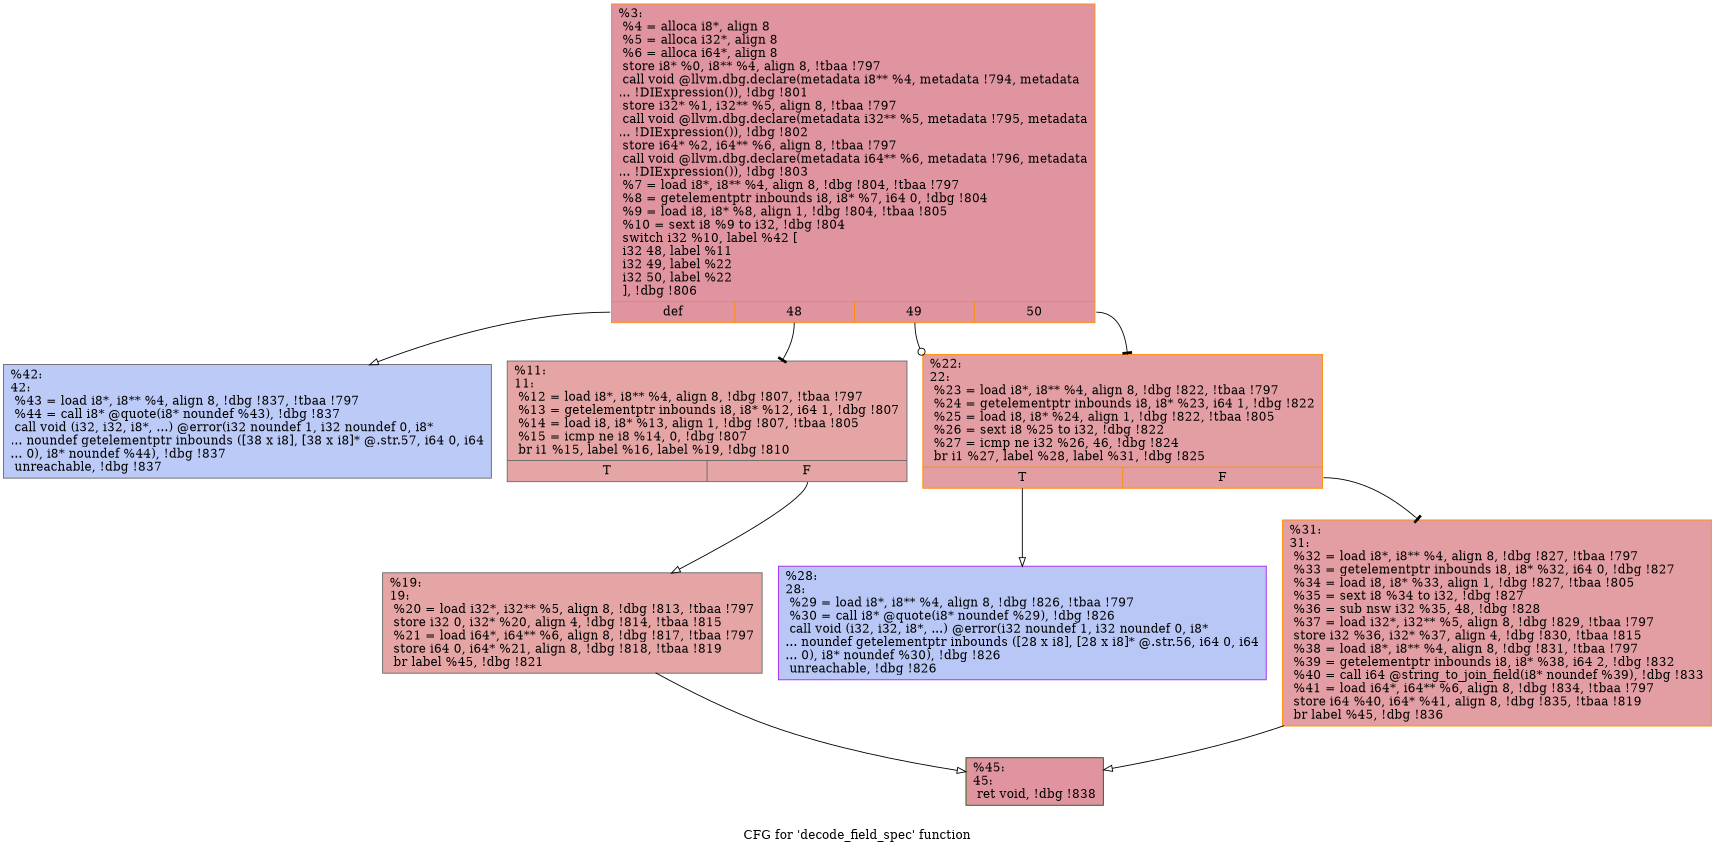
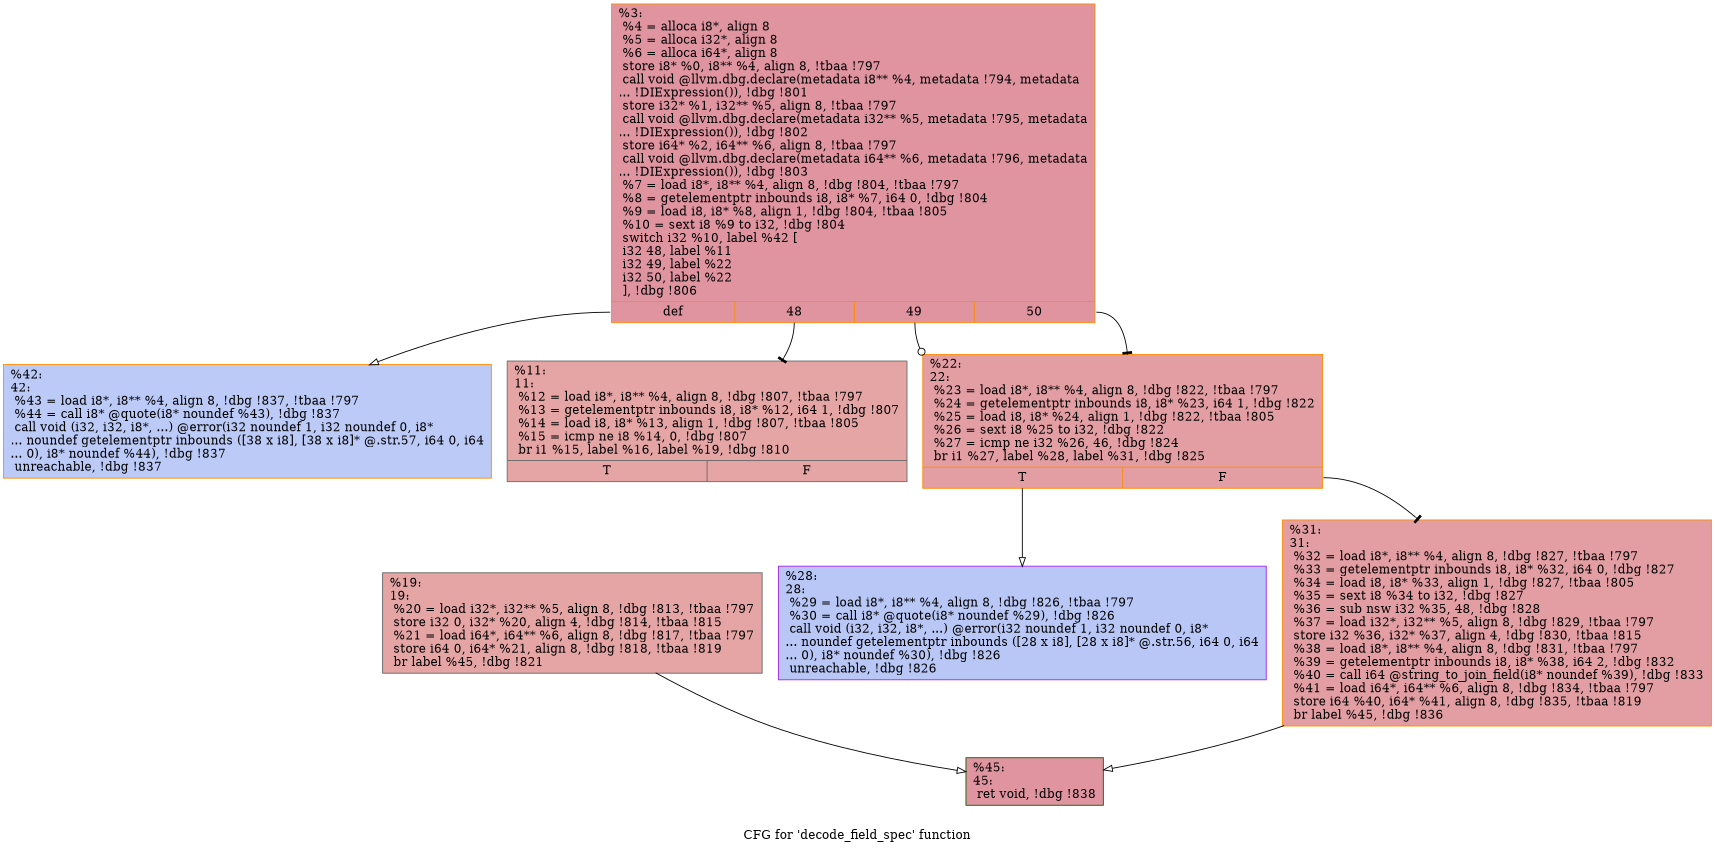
node "%42:": color gray40 -> darkorange
edge "%11:" -> "%19:": removed
